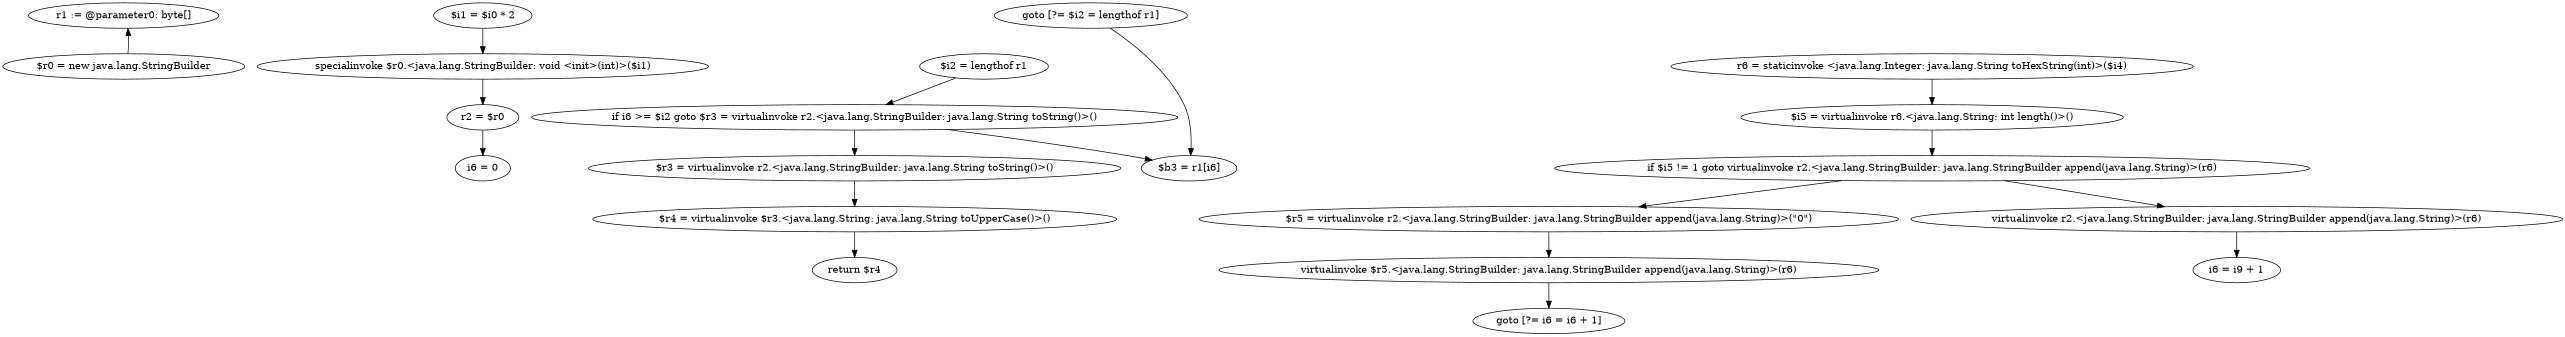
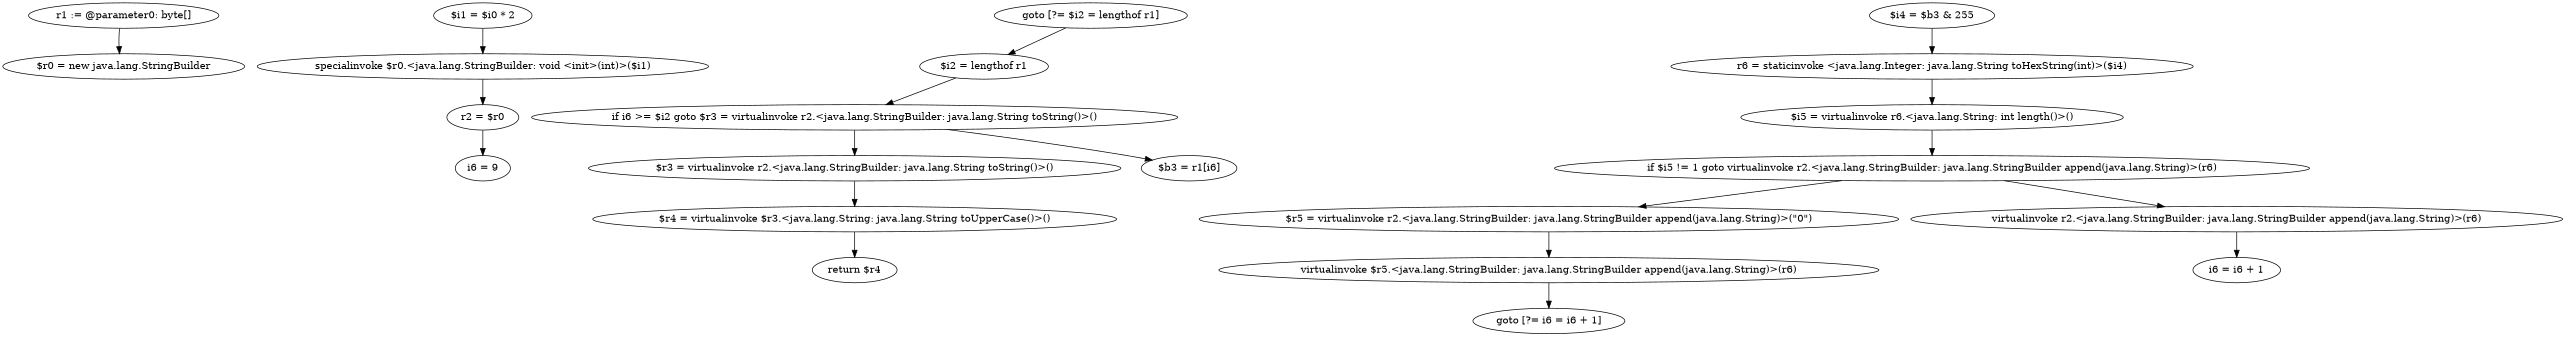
node "$i4 = $b3 & 255": added
edge "$r0 = new java.lang.StringBuilder" -> "r1 := @parameter0: byte[]": reversed
edge "goto [?= $i2 = lengthof r1]" -> "$b3 = r1[i6]": now "goto [?= $i2 = lengthof r1]" -> "$i2 = lengthof r1"
node "i6 = 0": label "i6 = 0" -> "i6 = 9"
node "i6 = i9 + 1": label "i6 = i9 + 1" -> "i6 = i6 + 1"
